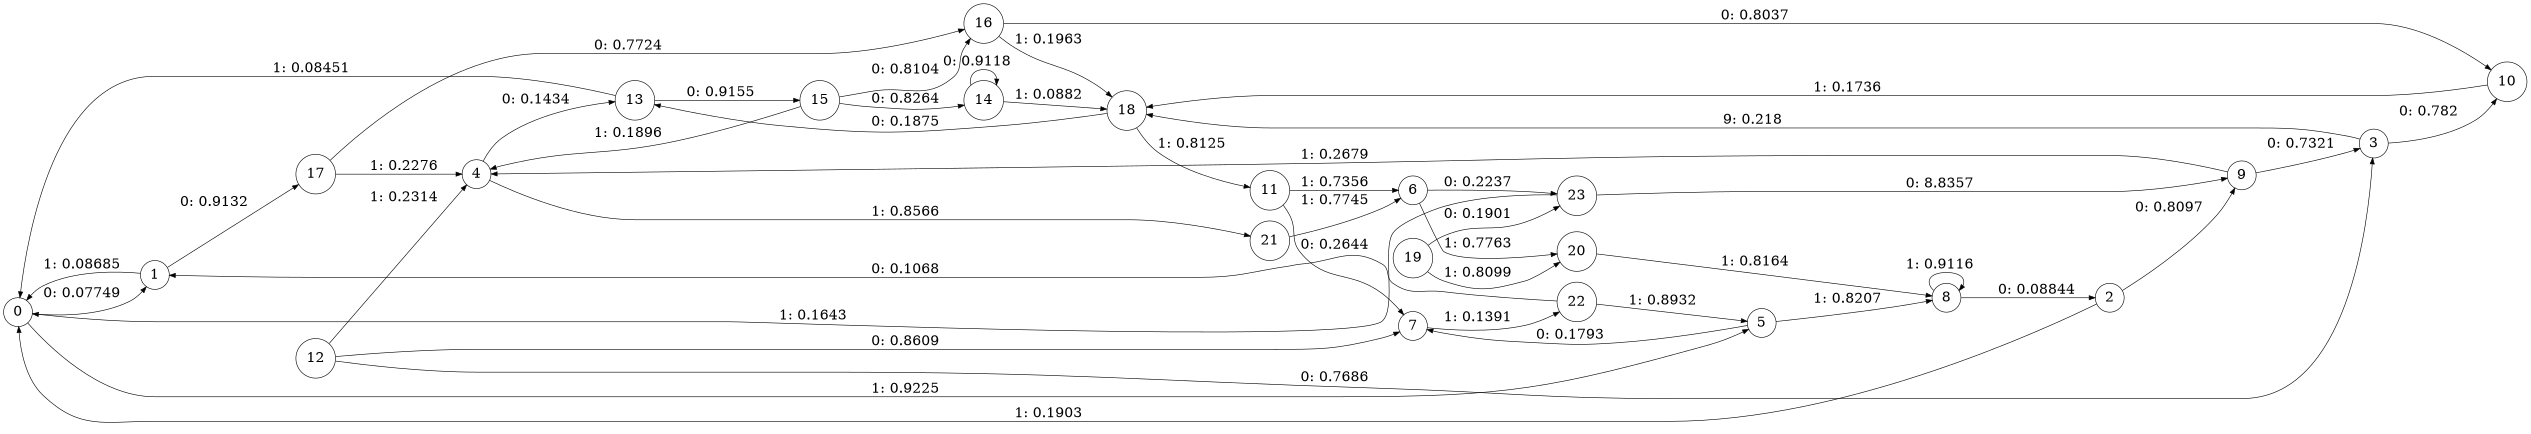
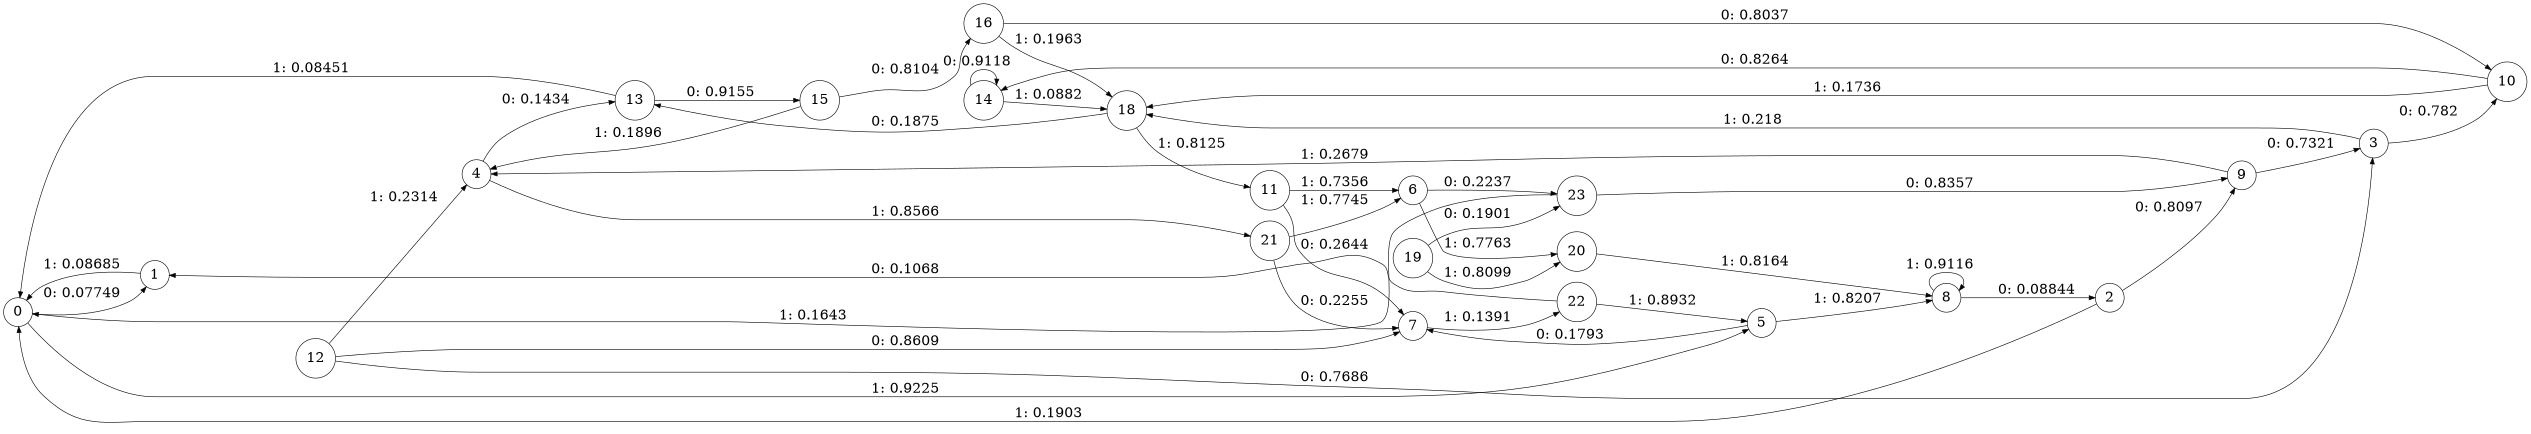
edge "15" -> "14": now "10" -> "14"
edge "3" -> "18": label "9: 0.218    " -> "1: 0.218    "
node "17": removed
edge "23" -> "9": label "0: 8.8357   " -> "0: 0.8357   "
edge "21" -> "7": added, label "0: 0.2255"
